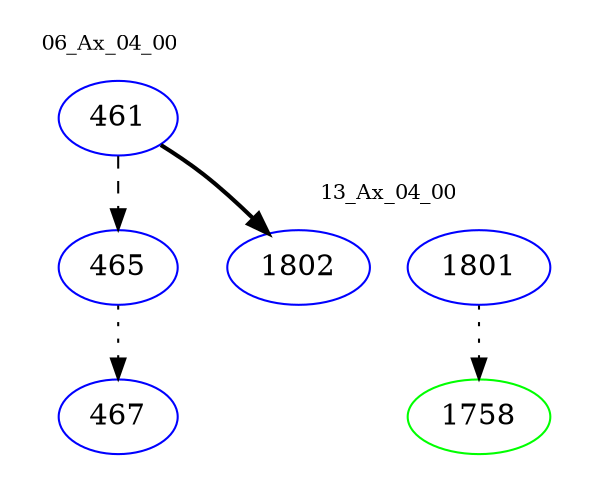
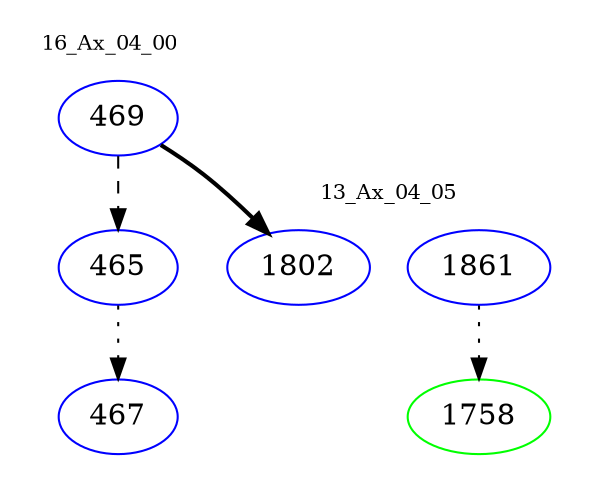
cluster "06_Ax_04_00": label "06_Ax_04_00" -> "16_Ax_04_00"
node "461": label "461" -> "469"
cluster "13_Ax_04_00": label "13_Ax_04_00" -> "13_Ax_04_05"
node "1801": label "1801" -> "1861"
